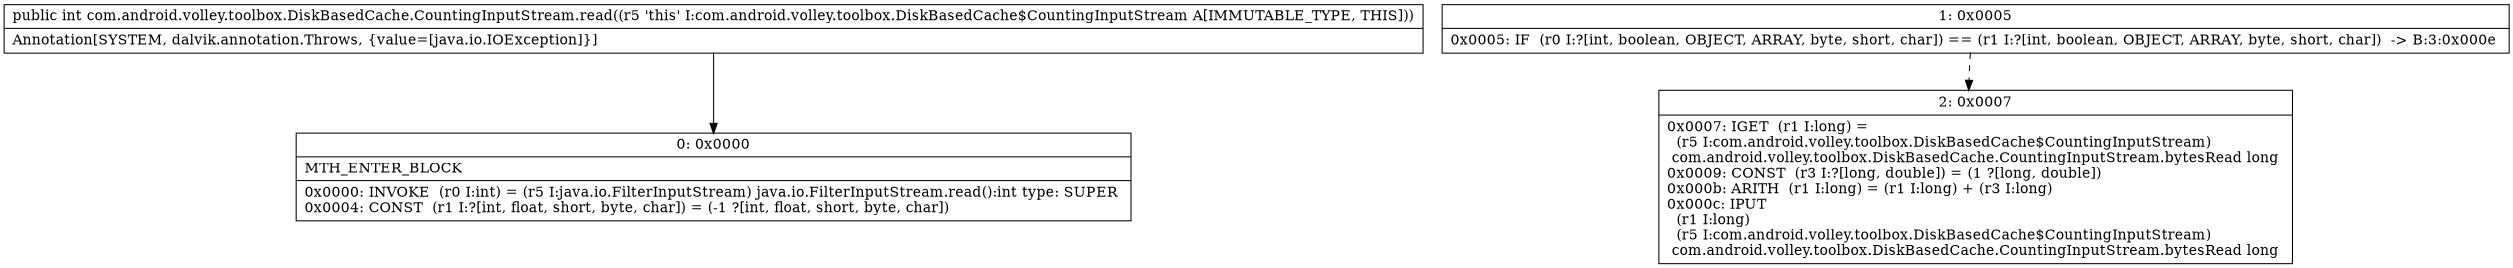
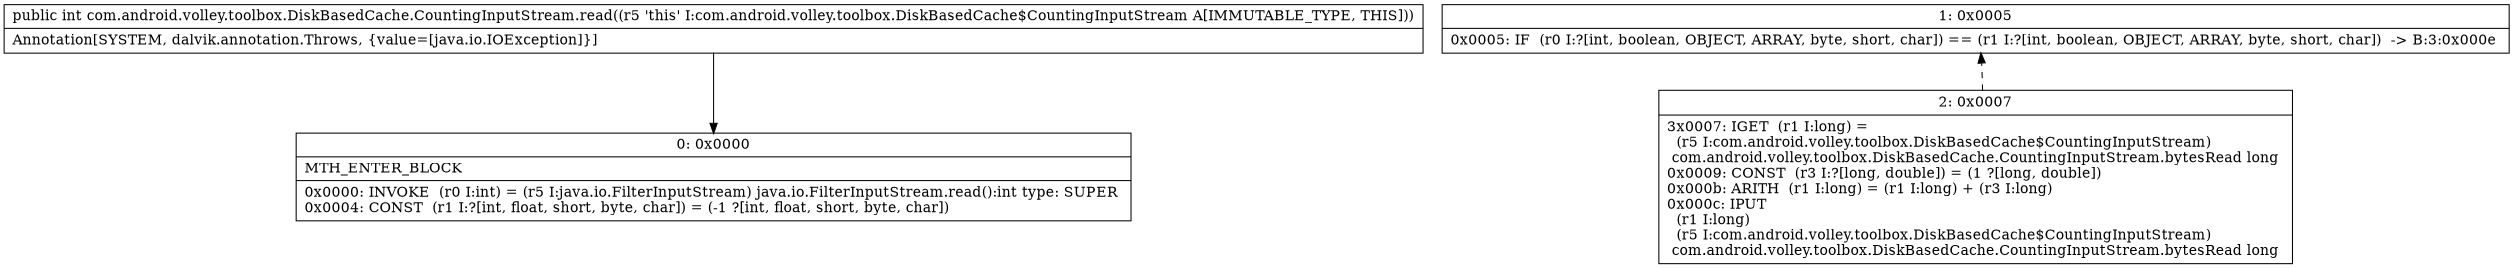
edge "1: 0x0005" -> "2: 0x0007": reversed
node "2: 0x0007": text "0x0007: IGET  (r1 I:long) =" -> "3x0007: IGET  (r1 I:long) ="
